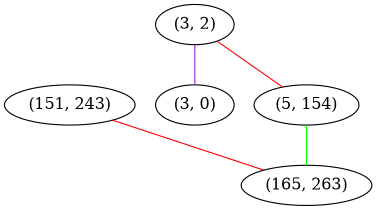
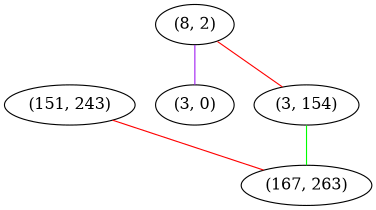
node "(3, 2)": label "(3, 2)" -> "(8, 2)"
node "(5, 154)": label "(5, 154)" -> "(3, 154)"
node "(165, 263)": label "(165, 263)" -> "(167, 263)"
